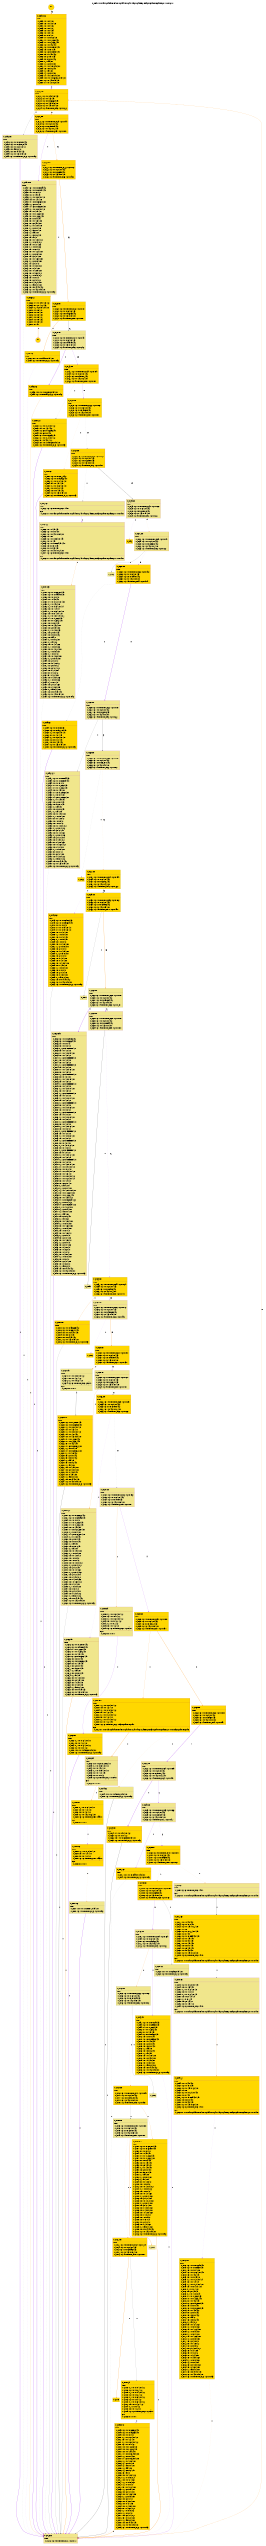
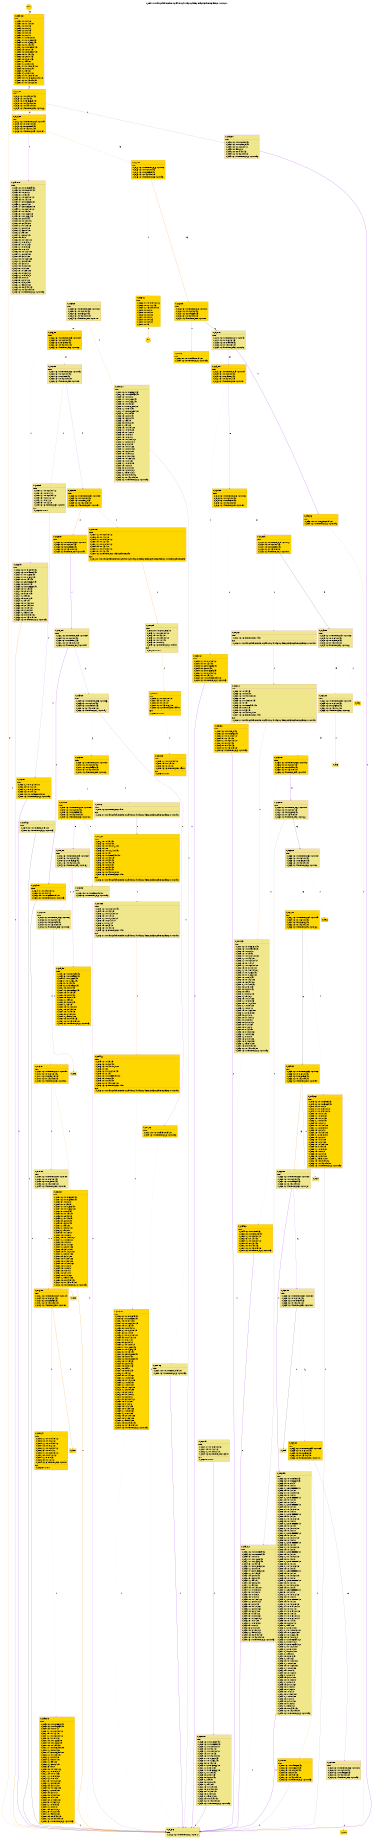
node "0x40161c [28]": removed
node "0x401a83 [111]": fillcolor gold -> khaki
